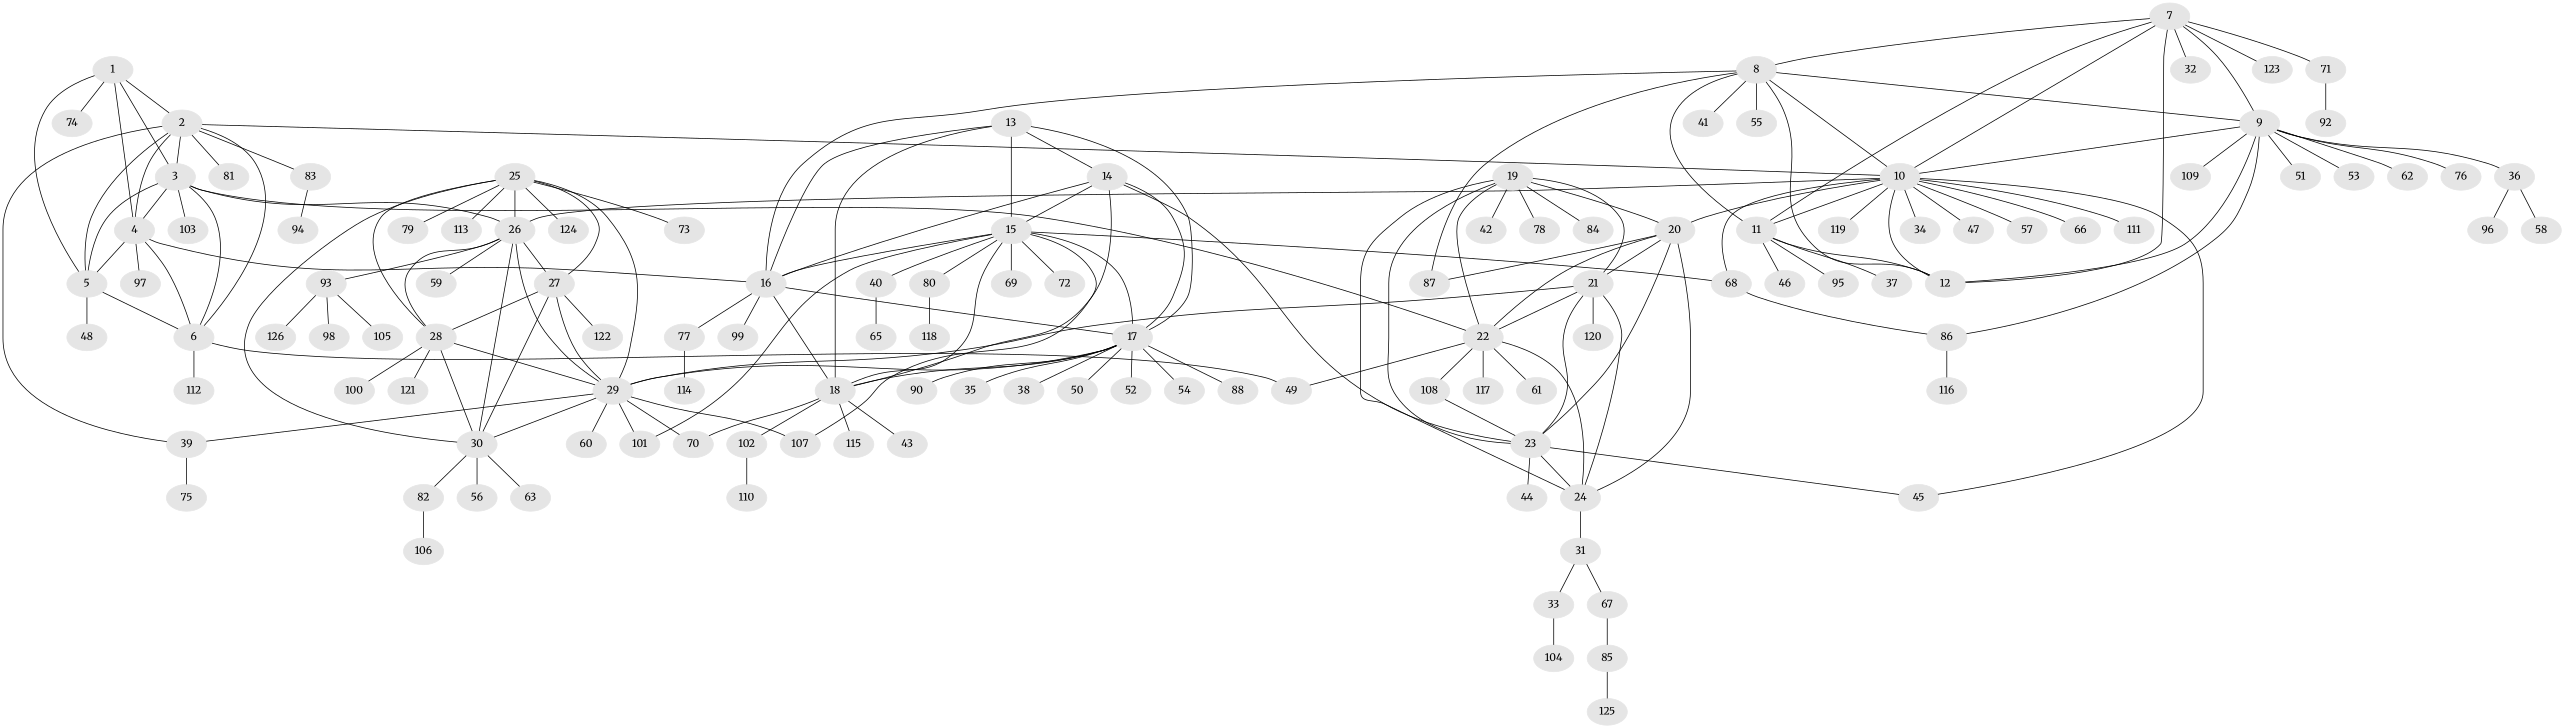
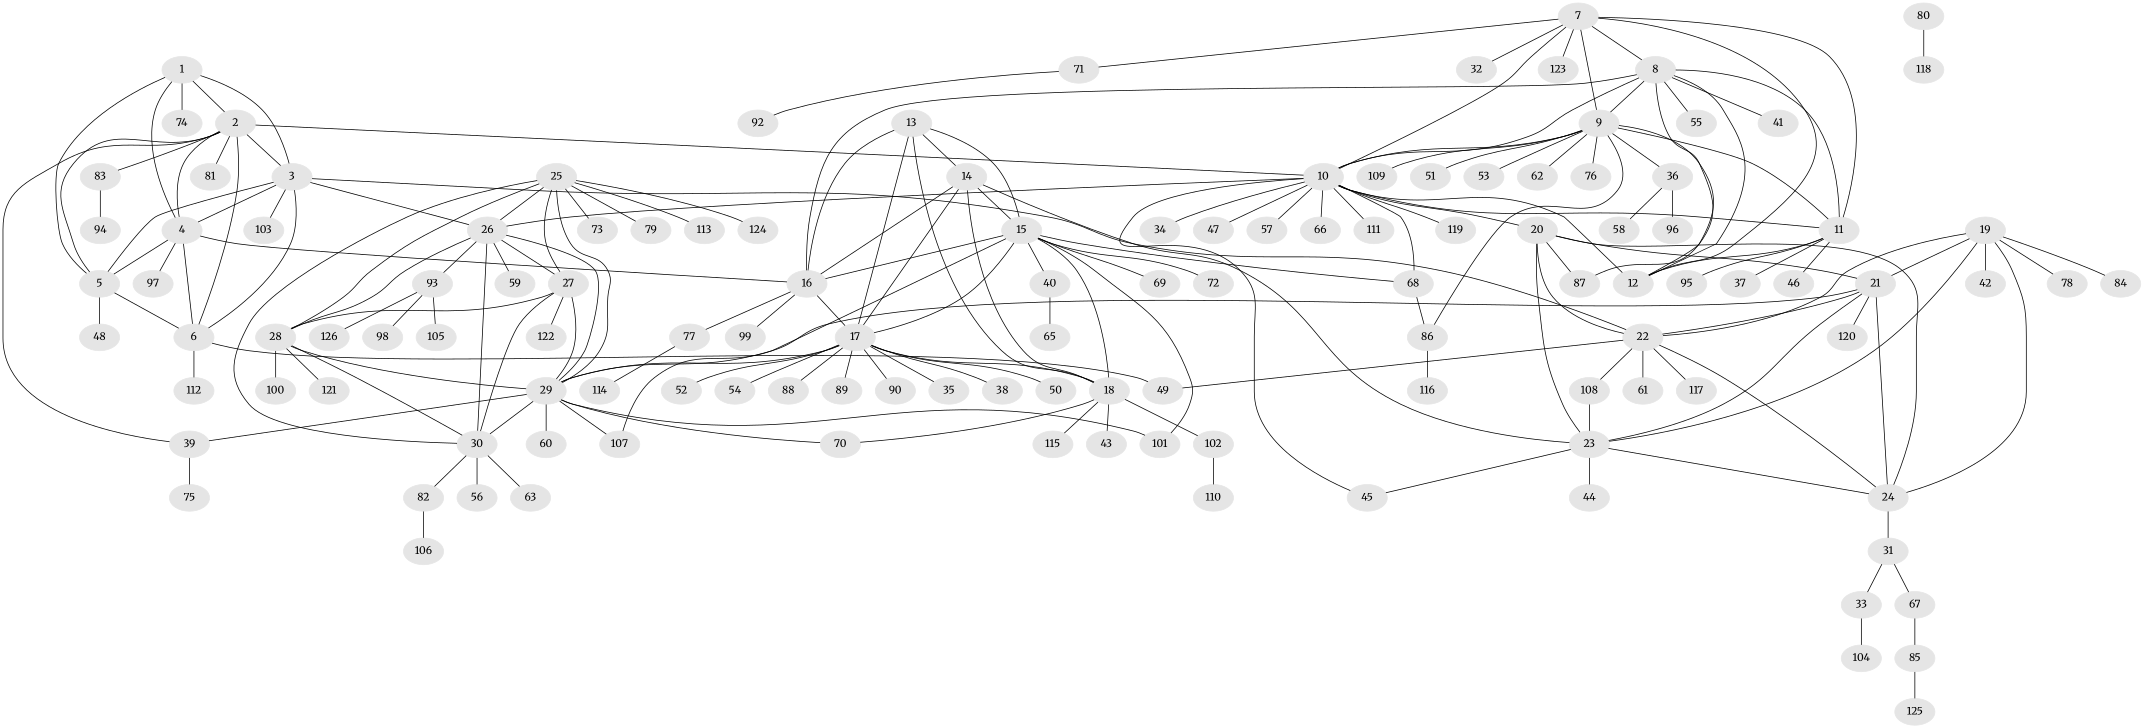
edge "9" -- "11": added
edge "19" -- "20": removed
edge "15" -- "80": removed
edge "16" -- "18": removed
node "89": added
